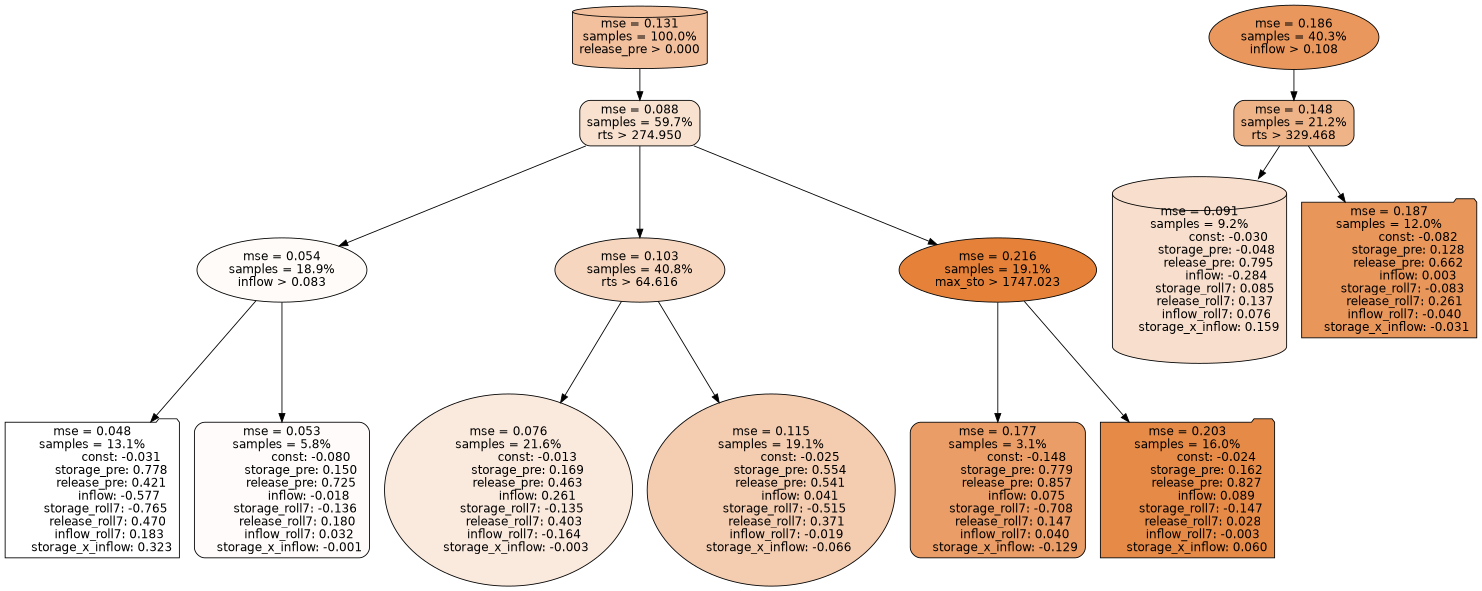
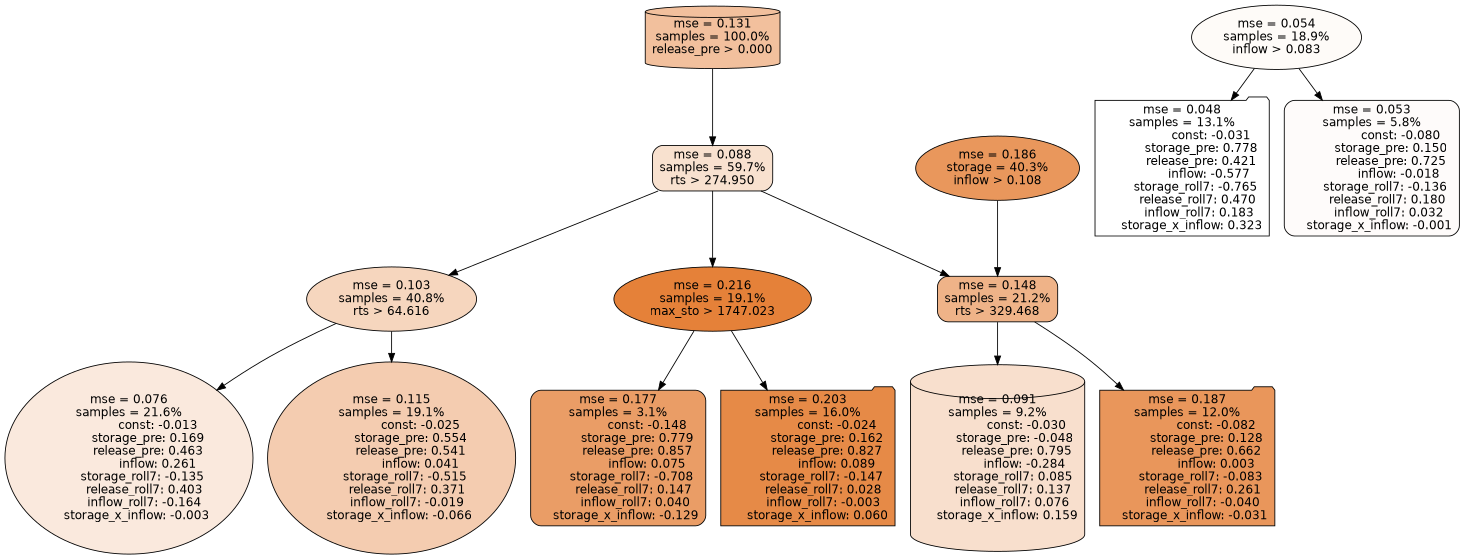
node "mse = 0.186 samples = 40.3% inflow > 0.108": label "mse = 0.186 samples = 40.3% inflow > 0.108" -> "mse = 0.186 storage = 40.3% inflow > 0.108"
edge "mse = 0.088 samples = 59.7% rts > 274.950" -> "mse = 0.054 samples = 18.9% inflow > 0.083": now "mse = 0.088 samples = 59.7% rts > 274.950" -> "mse = 0.148 samples = 21.2% rts > 329.468"
